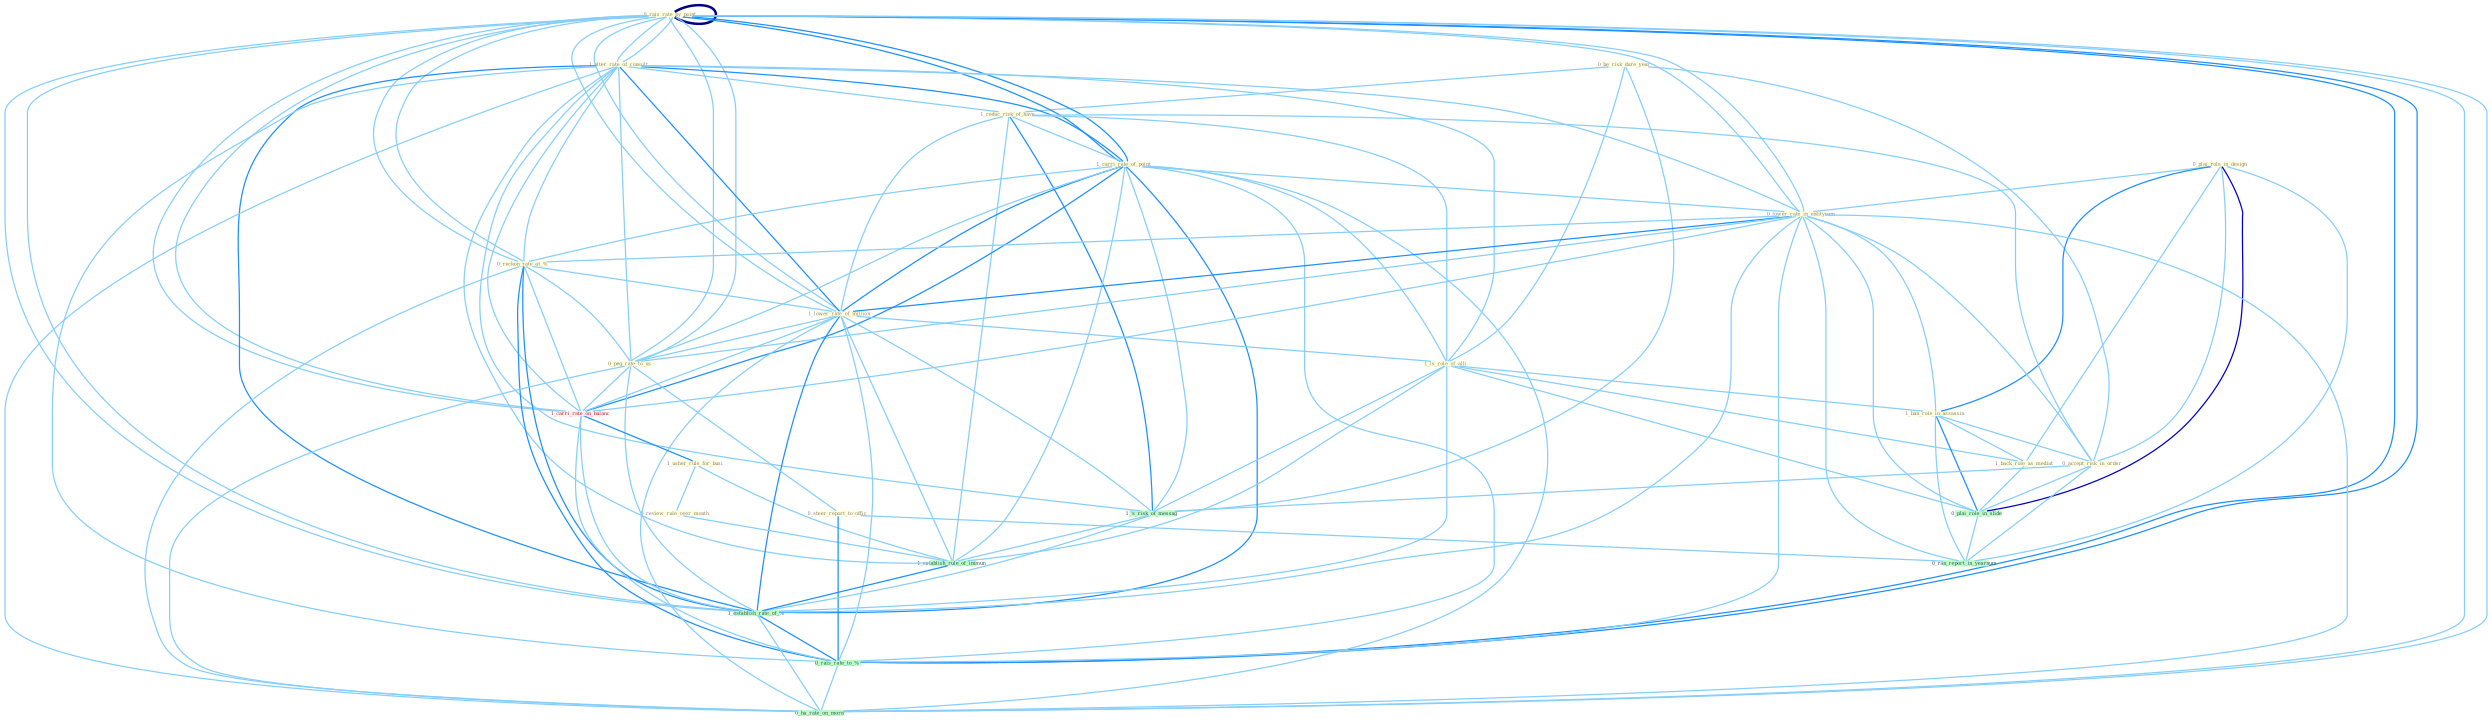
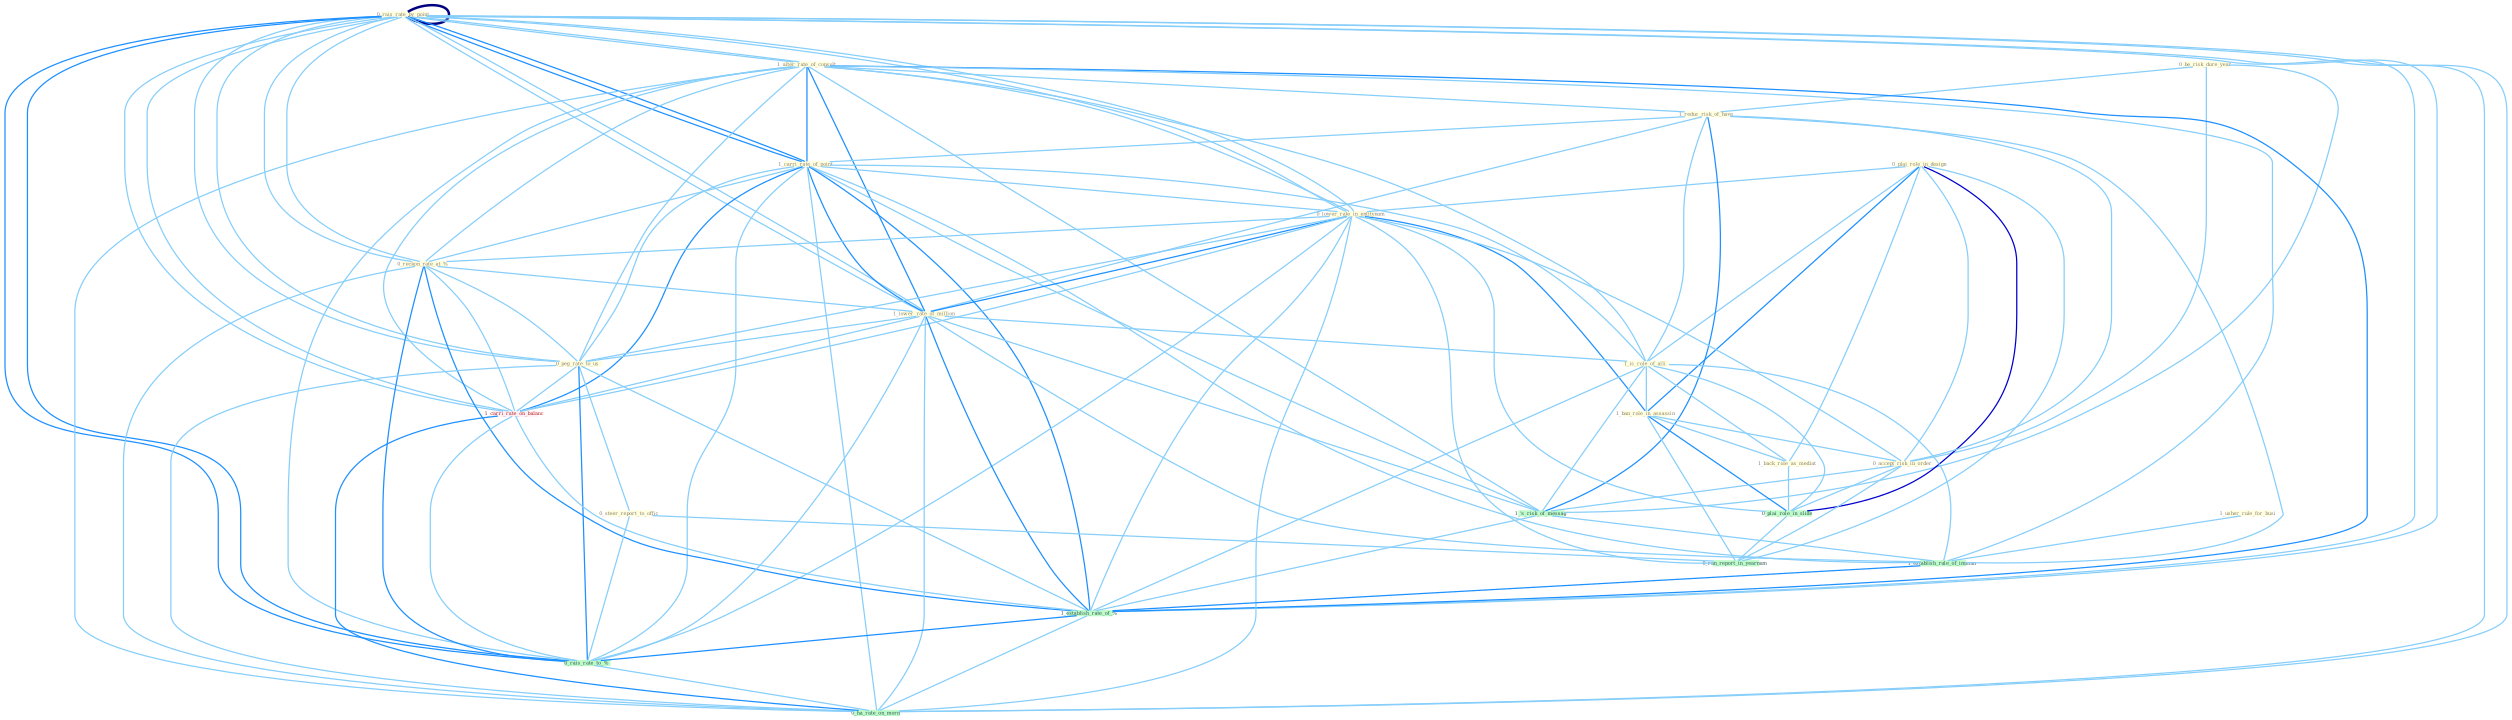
edge "0_be_risk_dure_year" -- "1_is_role_of_alli": now "0_plai_role_in_design" -- "1_is_role_of_alli"
edge "0_lower_rate_in_entitynam" -- "1_ban_role_in_assassin": color #87cefa -> #1e90ff
edge "1_carri_rate_on_balanc" -- "1_usher_rule_for_busi": now "1_carri_rate_on_balanc" -- "0_ha_rate_on_morn"
node "0_review_rule_over_month": removed
edge "0_peg_rate_to_us" -- "0_rais_rate_to_%": added
edge "0_steer_report_to_offic" -- "0_rais_rate_to_%": color #1e90ff -> #87cefa
